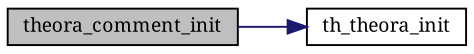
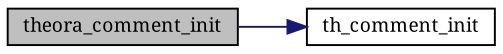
node "th_theora_init": label "th_theora_init" -> "th_comment_init"
